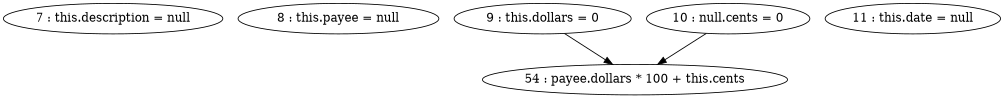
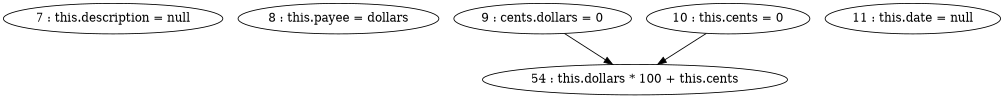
node "8 : this.payee = null": label "8 : this.payee = null" -> "8 : this.payee = dollars"
node "9 : this.dollars = 0": label "9 : this.dollars = 0" -> "9 : cents.dollars = 0"
node "10 : null.cents = 0": label "10 : null.cents = 0" -> "10 : this.cents = 0"
node "54 : payee.dollars * 100 + this.cents": label "54 : payee.dollars * 100 + this.cents" -> "54 : this.dollars * 100 + this.cents"
